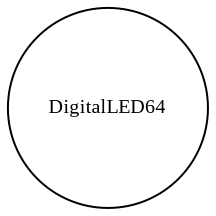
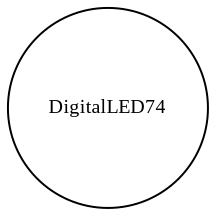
node "DigitalLED64": label "DigitalLED64" -> "DigitalLED74"
